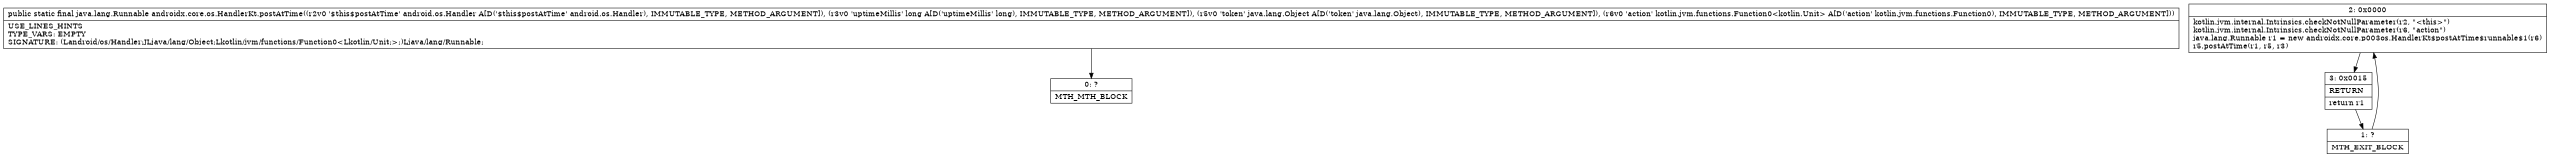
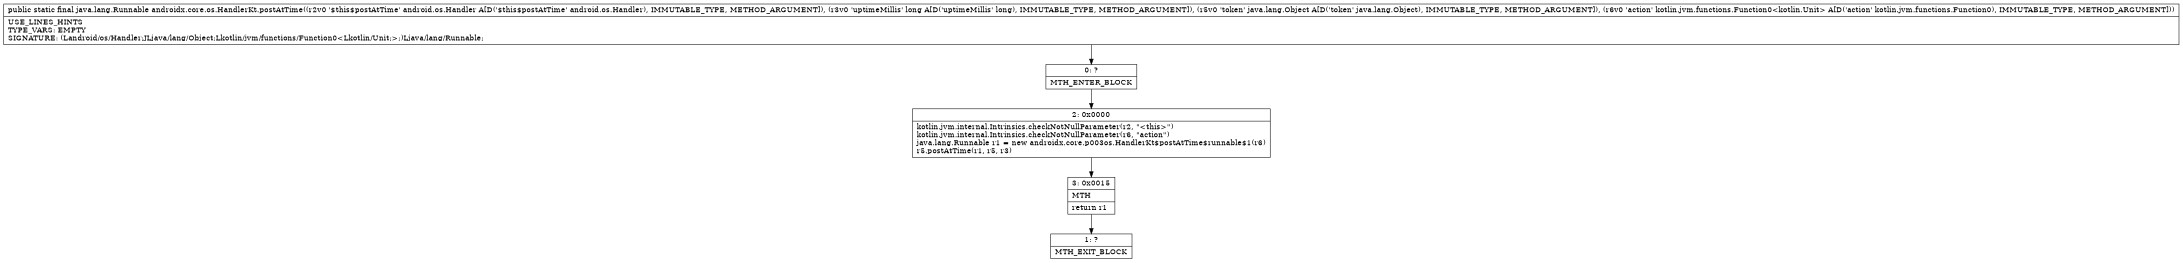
node "3: 0x0015": text "RETURN" -> "MTH"
edge "1: ?" -> "2: 0x0000": now "0: ?" -> "2: 0x0000"
node "0: ?": text "MTH_MTH_BLOCK" -> "MTH_ENTER_BLOCK"
